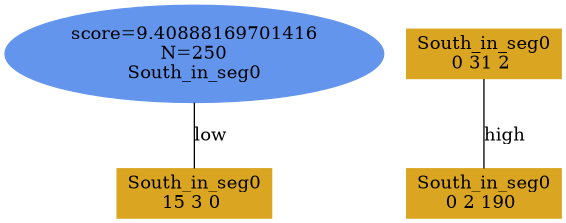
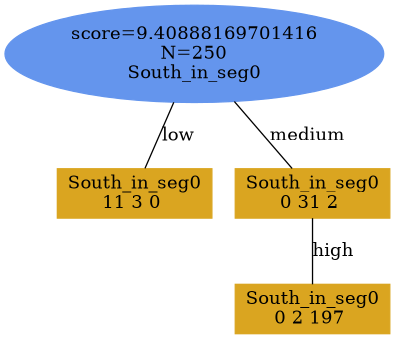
edge "score=9.40888169701416 N=250 South_in_seg0" -- "South_in_seg0 0 31 2": added, label "medium"
node "South_in_seg0 15 3 0": label "South_in_seg0 15 3 0" -> "South_in_seg0 11 3 0"
node "South_in_seg0 0 2 190": label "South_in_seg0 0 2 190" -> "South_in_seg0 0 2 197"
